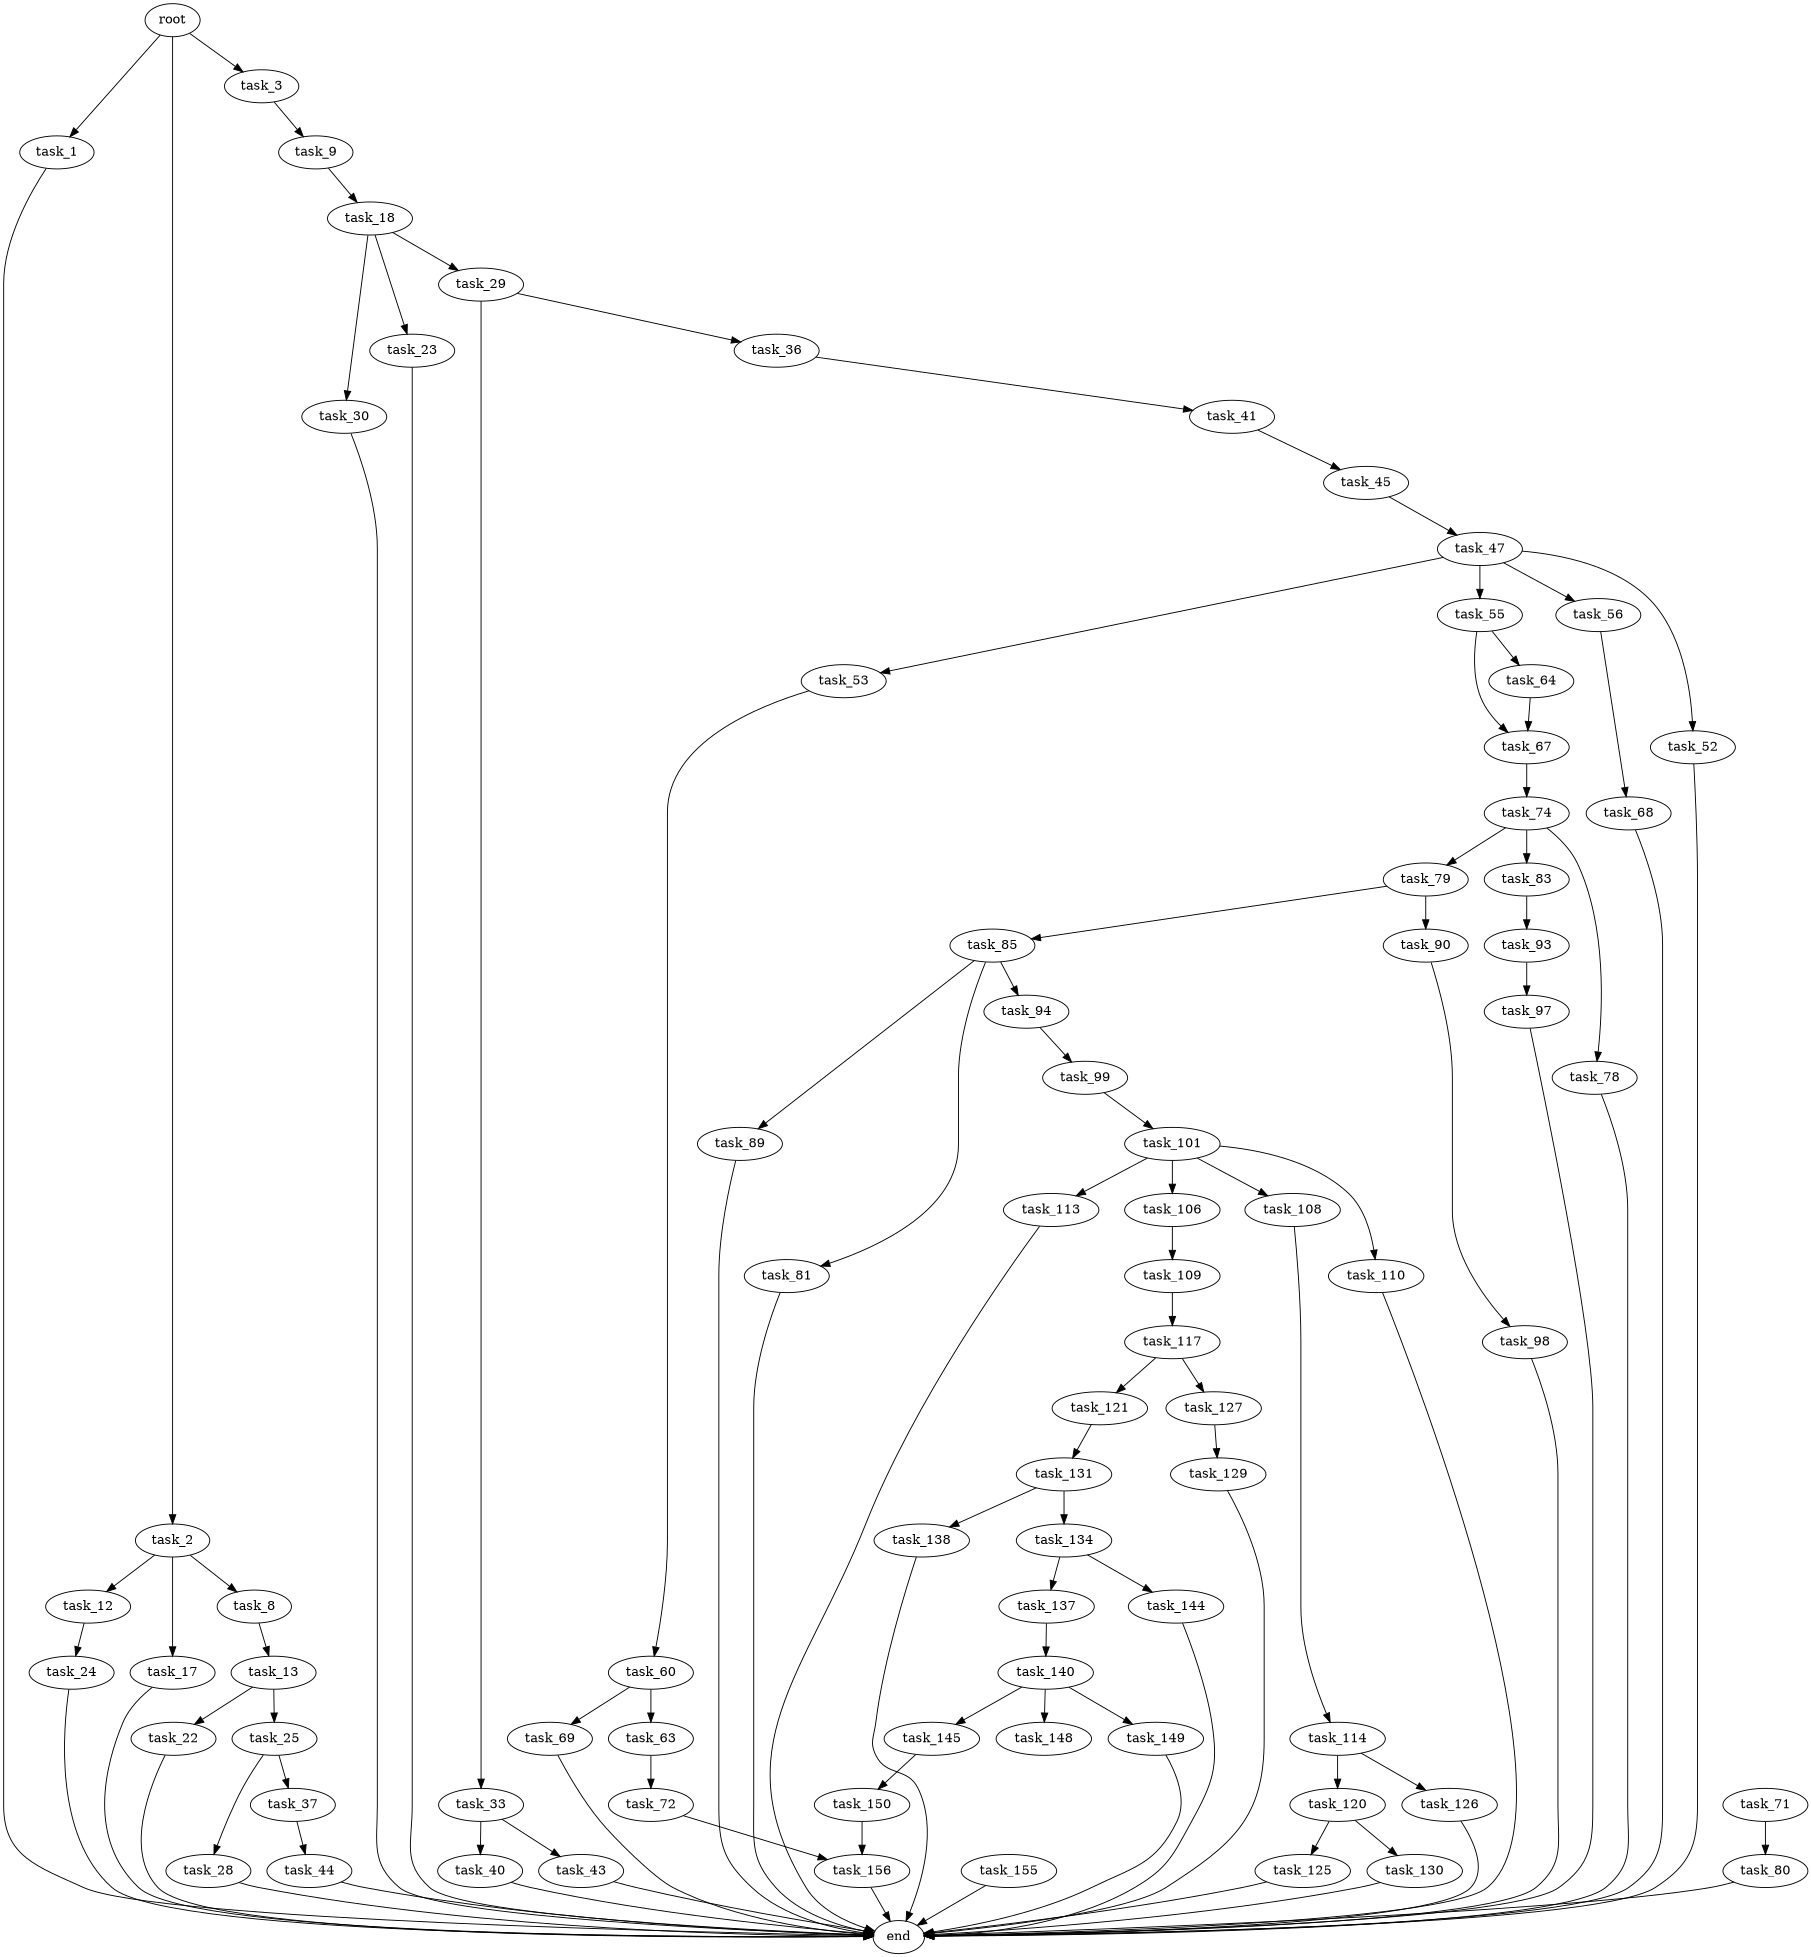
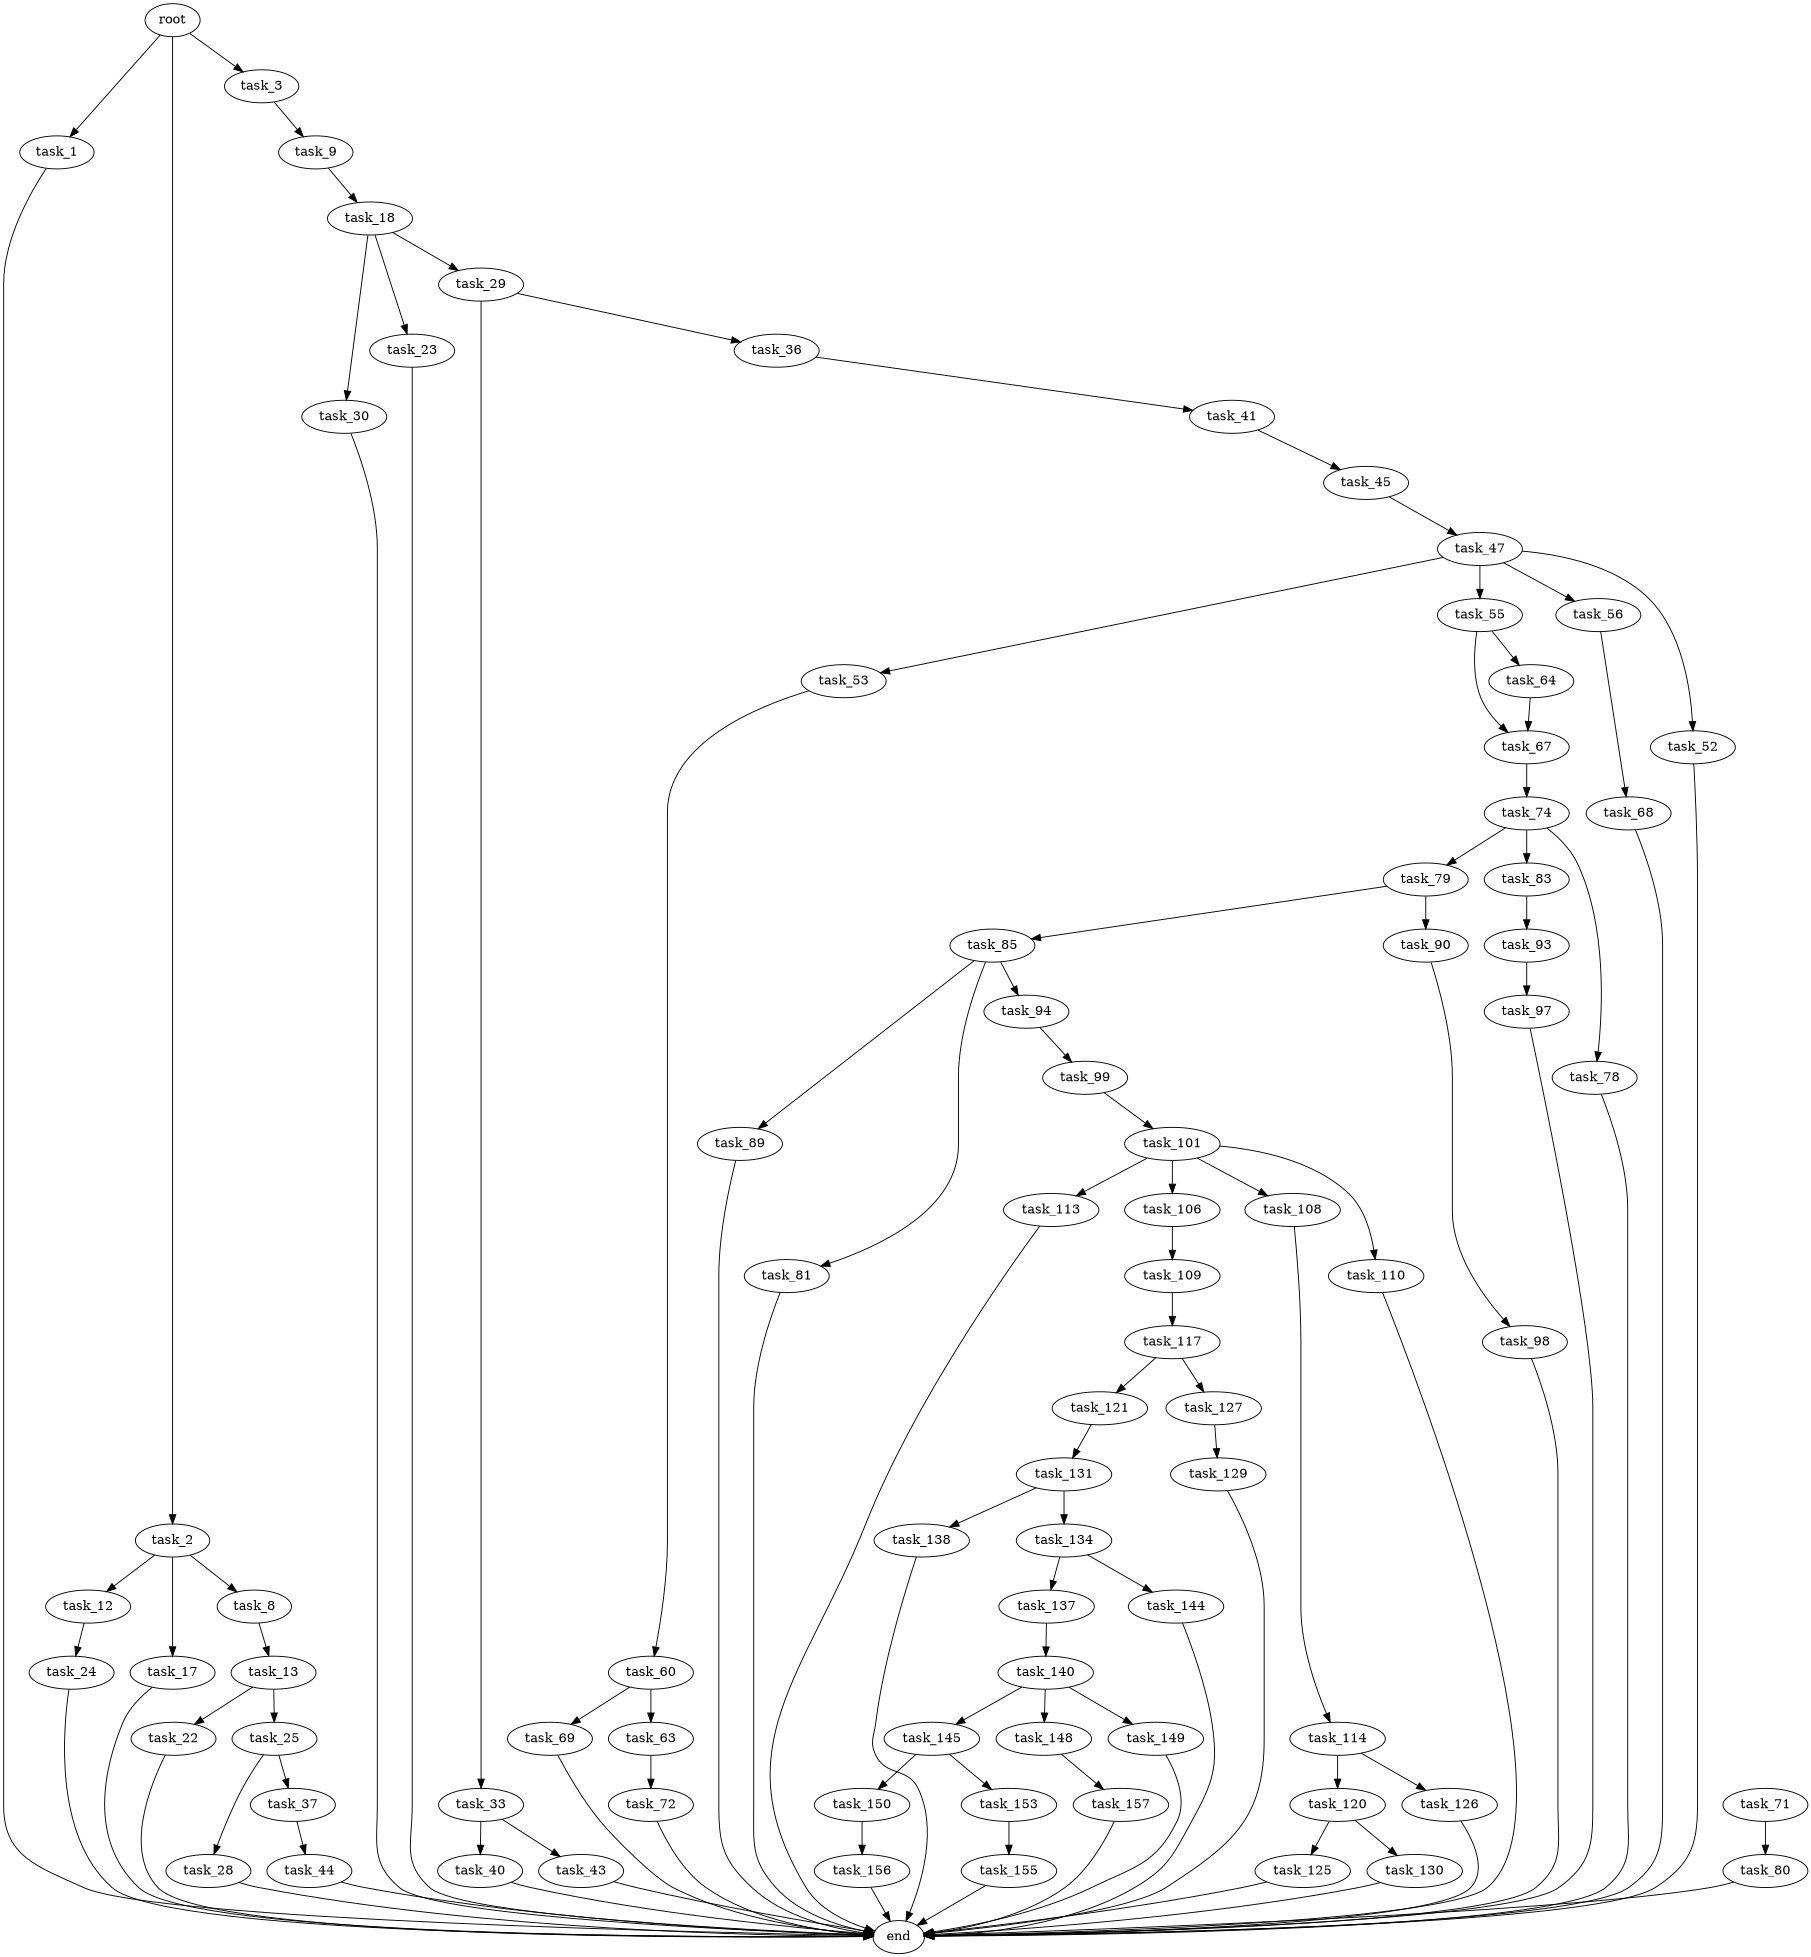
node "task_153": added
node "task_157": added
edge "task_72" -> "task_156": now "task_72" -> "end"
